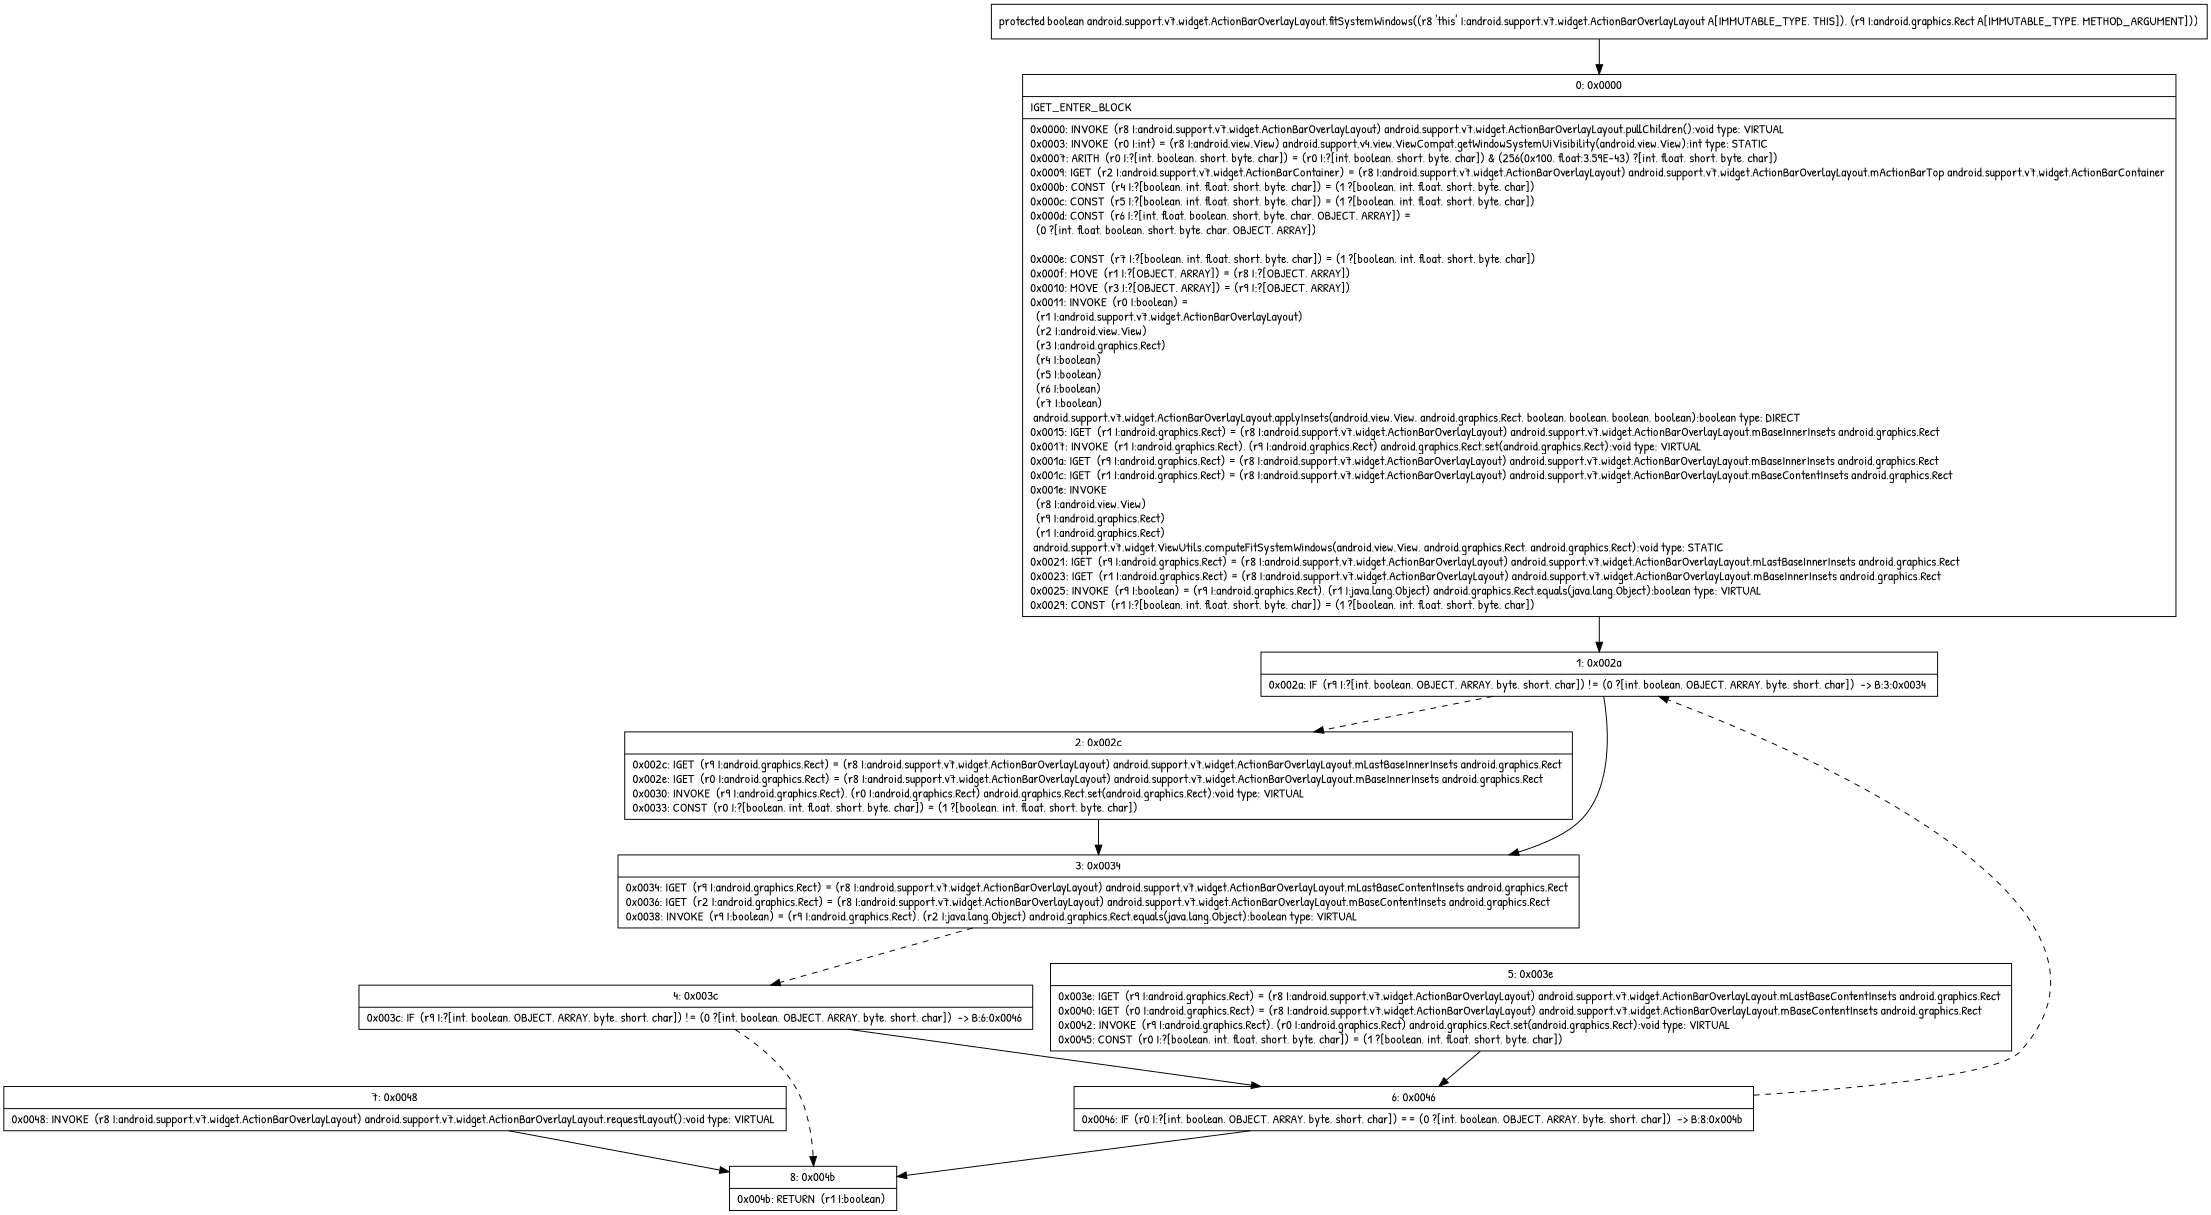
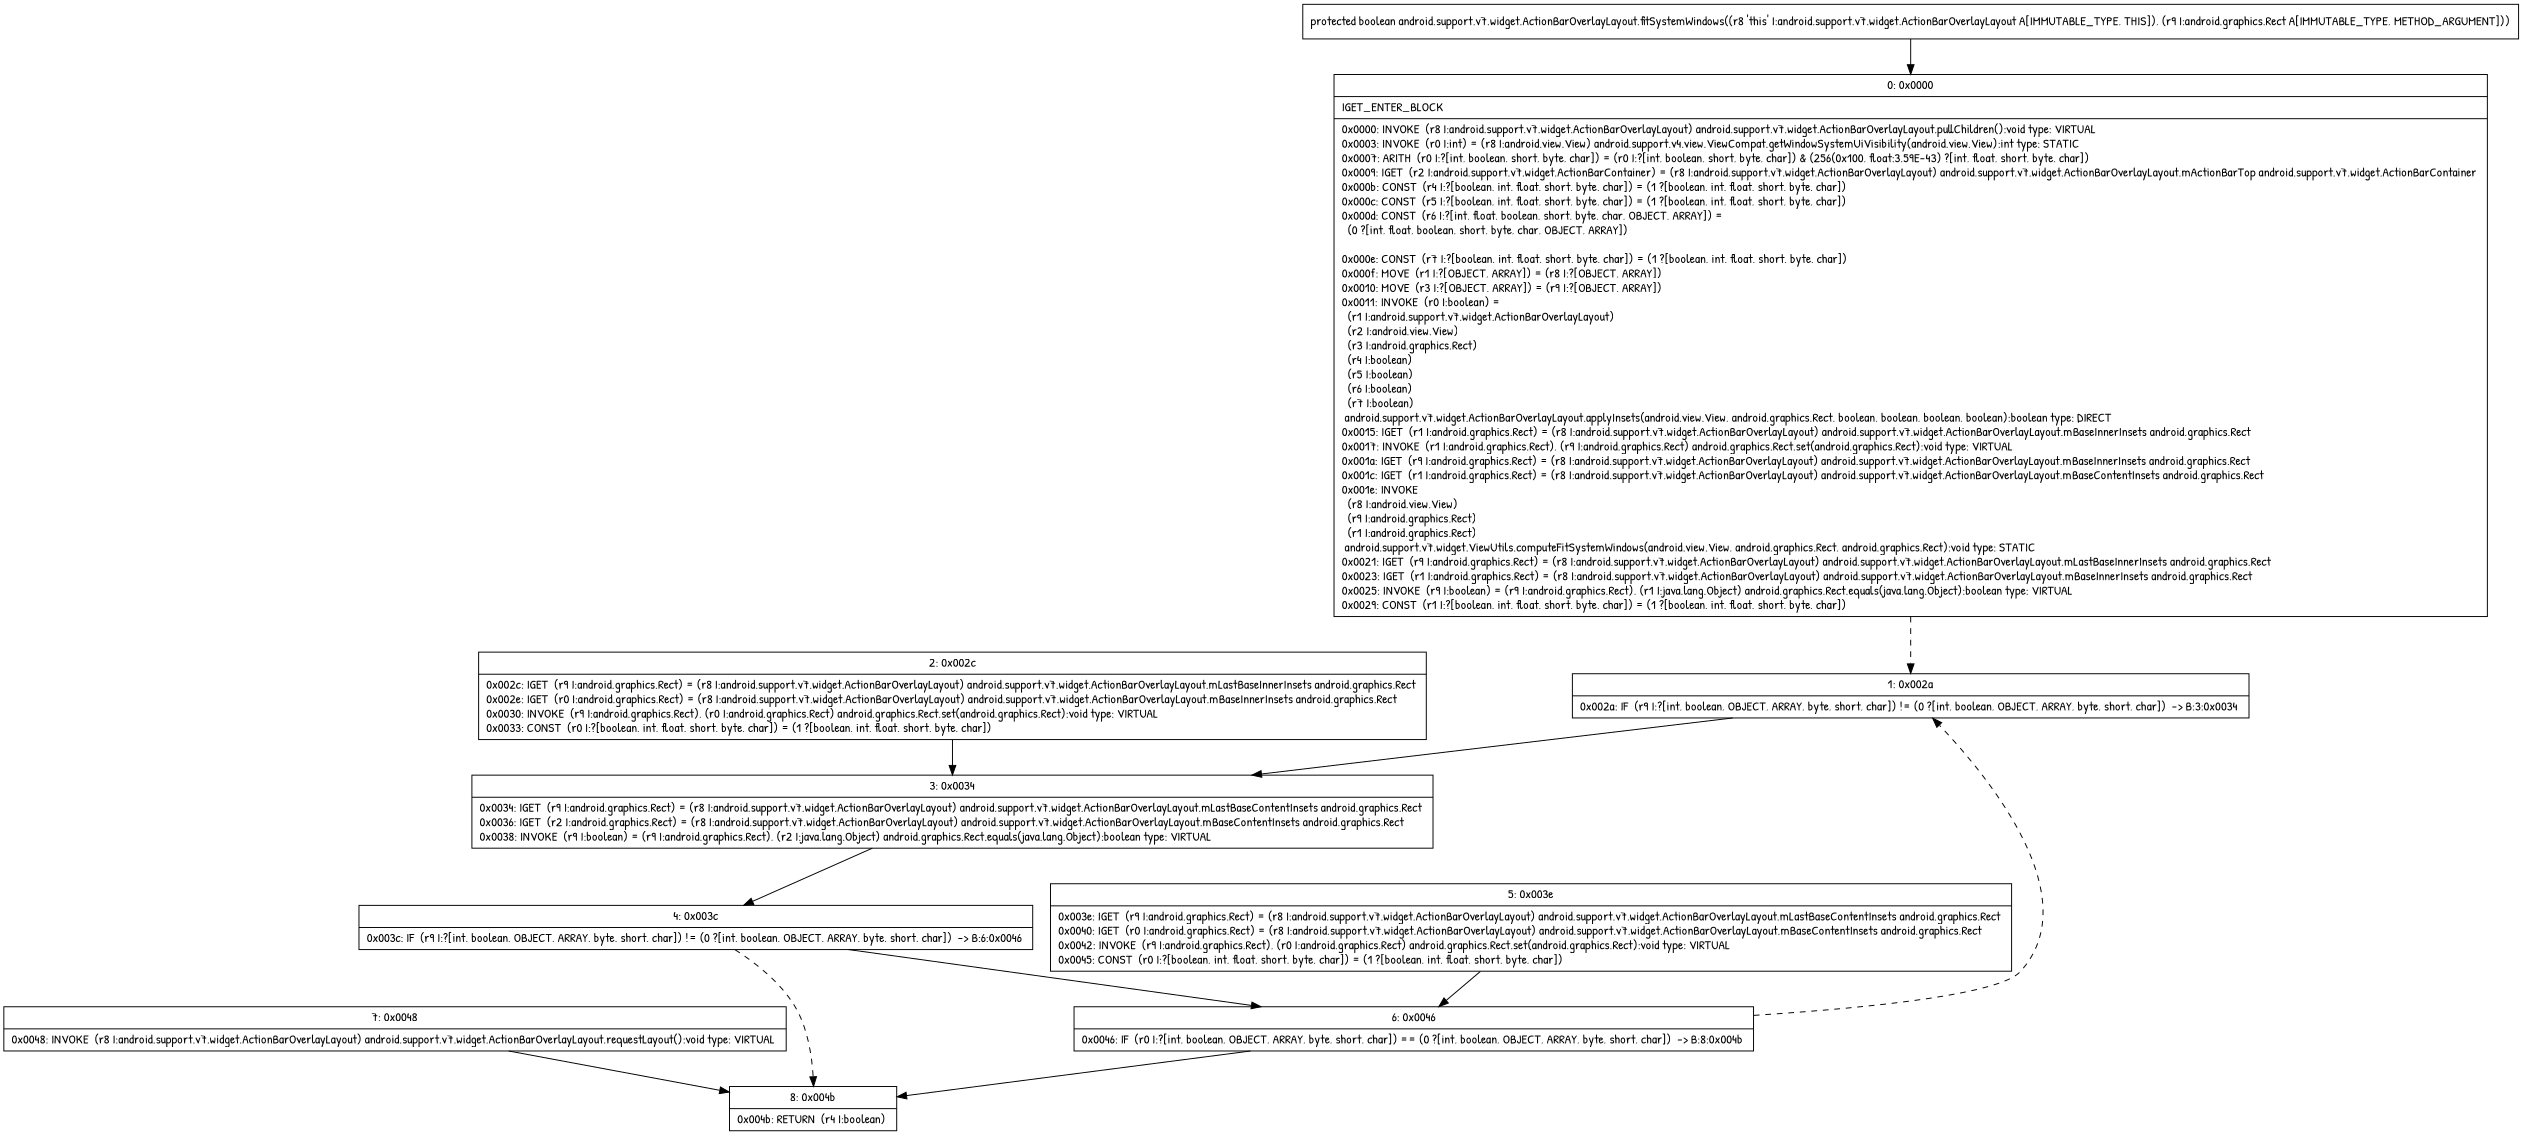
edge "0: 0x0000" -> "1: 0x002a": style solid -> dashed
edge "1: 0x002a" -> "2: 0x002c": removed
edge "3: 0x0034" -> "4: 0x003c": style dashed -> solid
node "8: 0x004b": text "0x004b: RETURN  (r1 I:boolean)" -> "0x004b: RETURN  (r4 I:boolean)"
